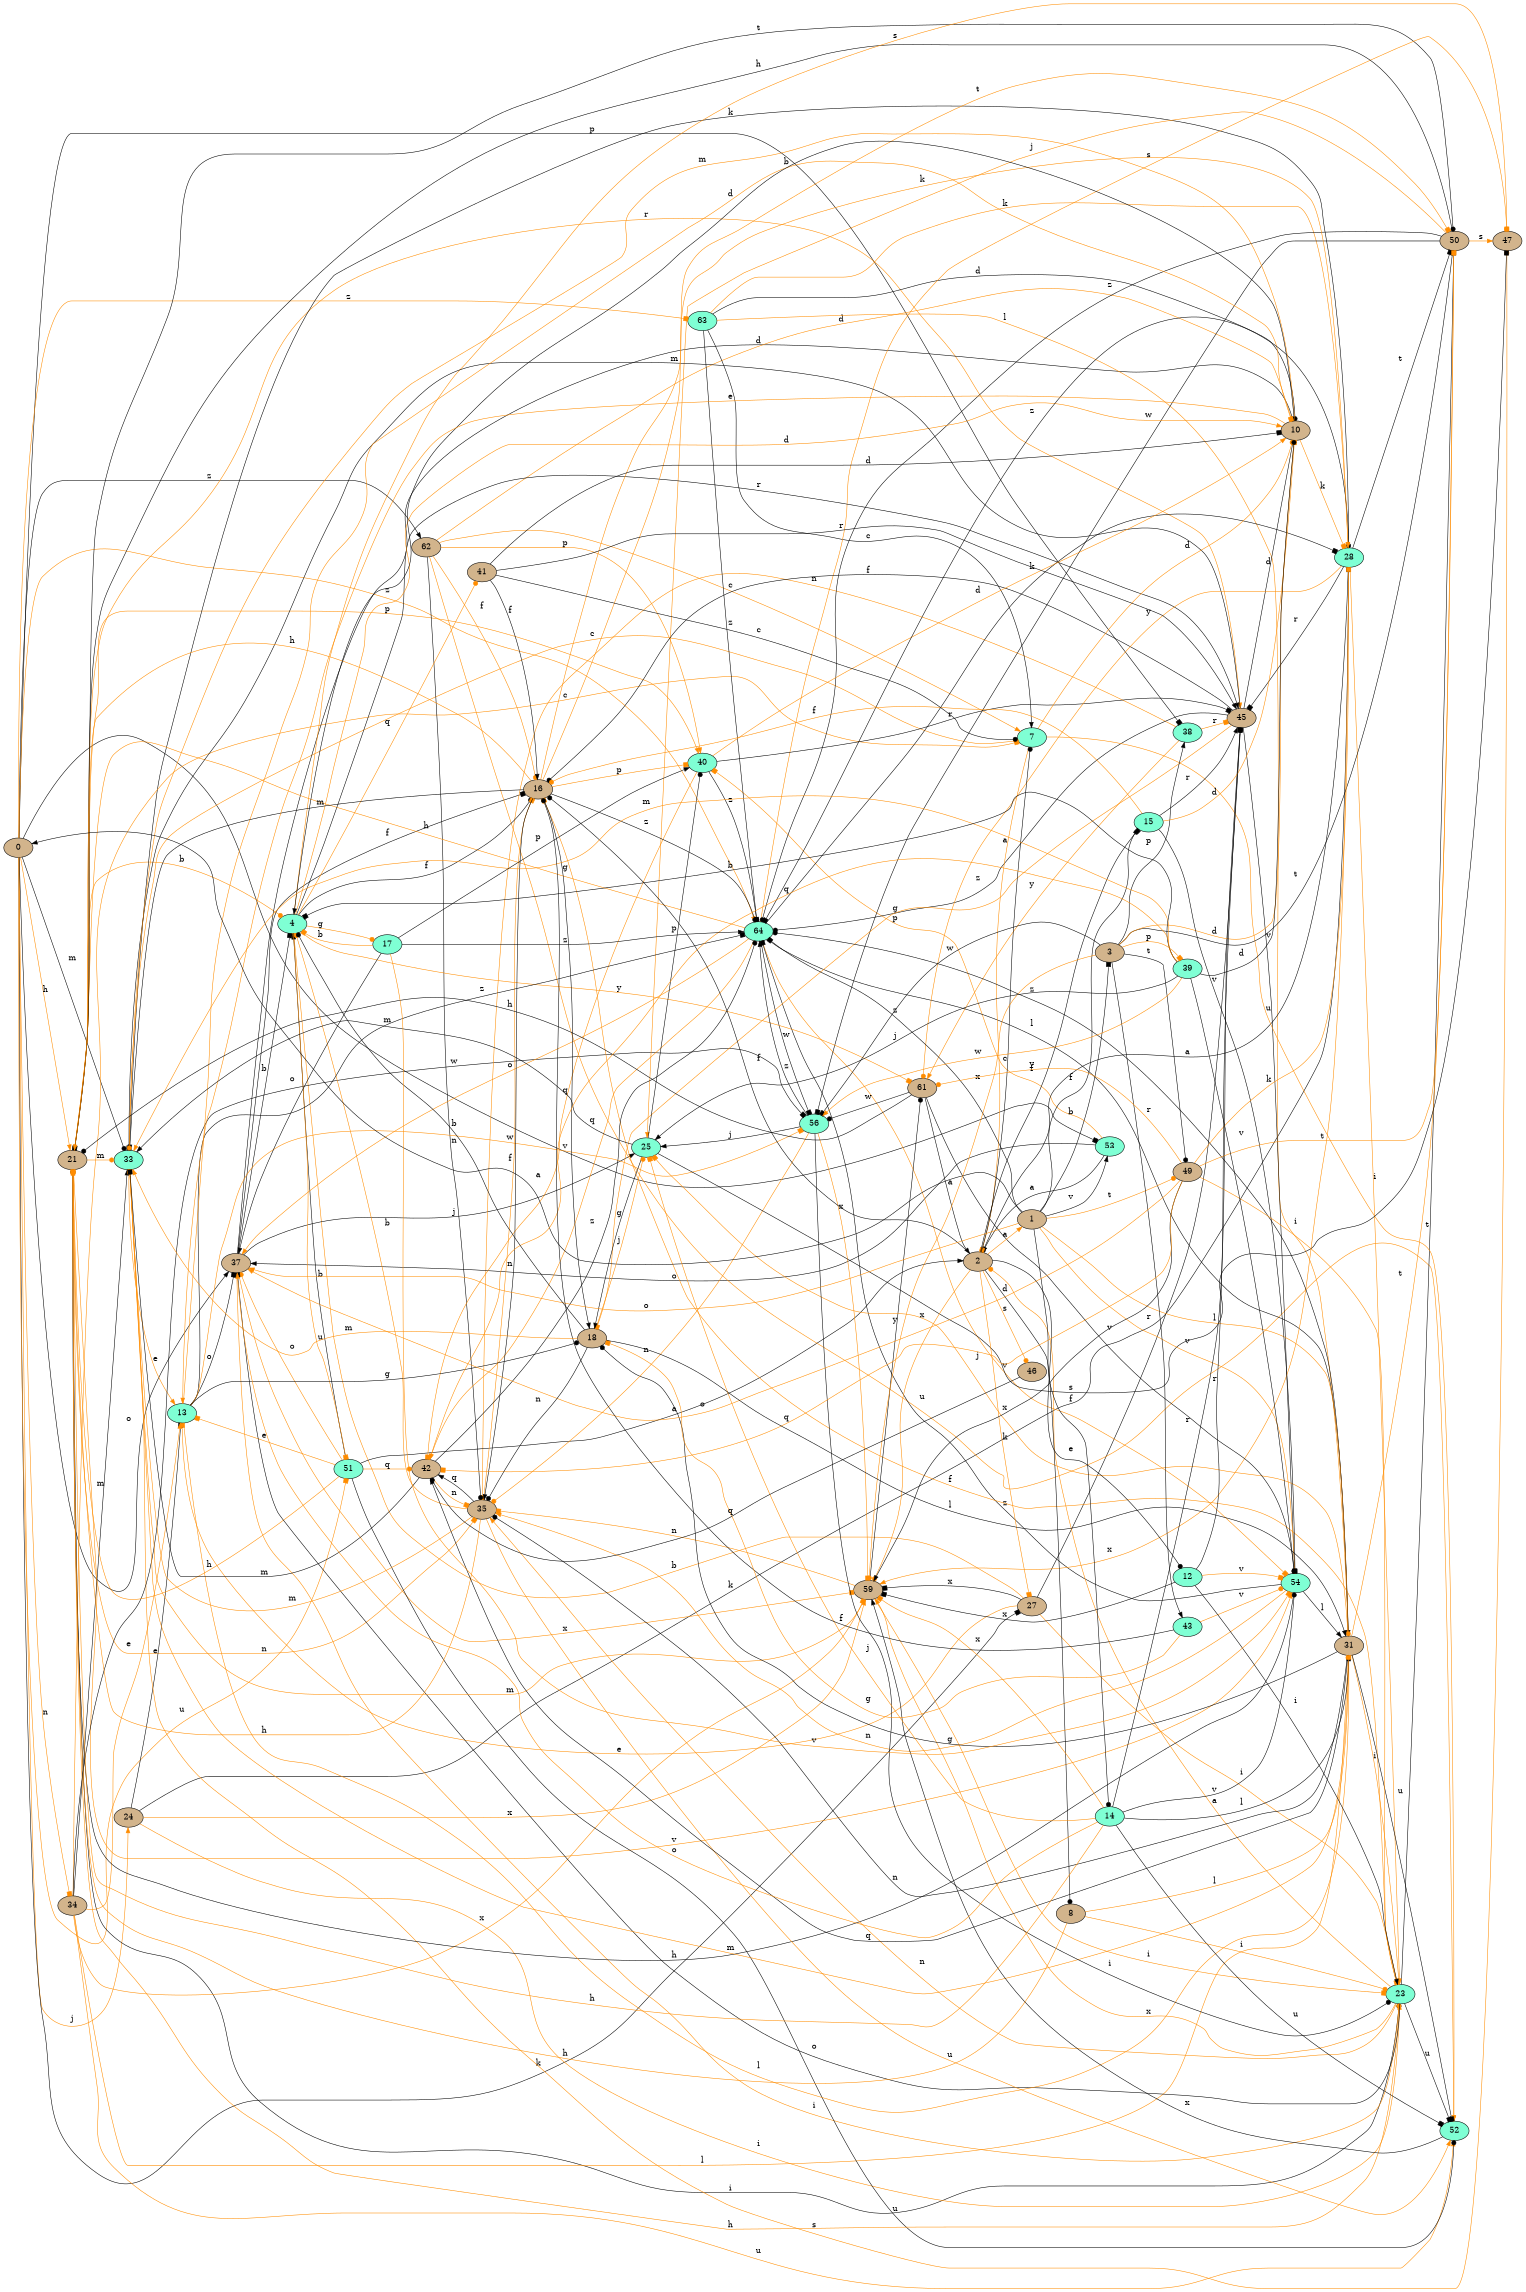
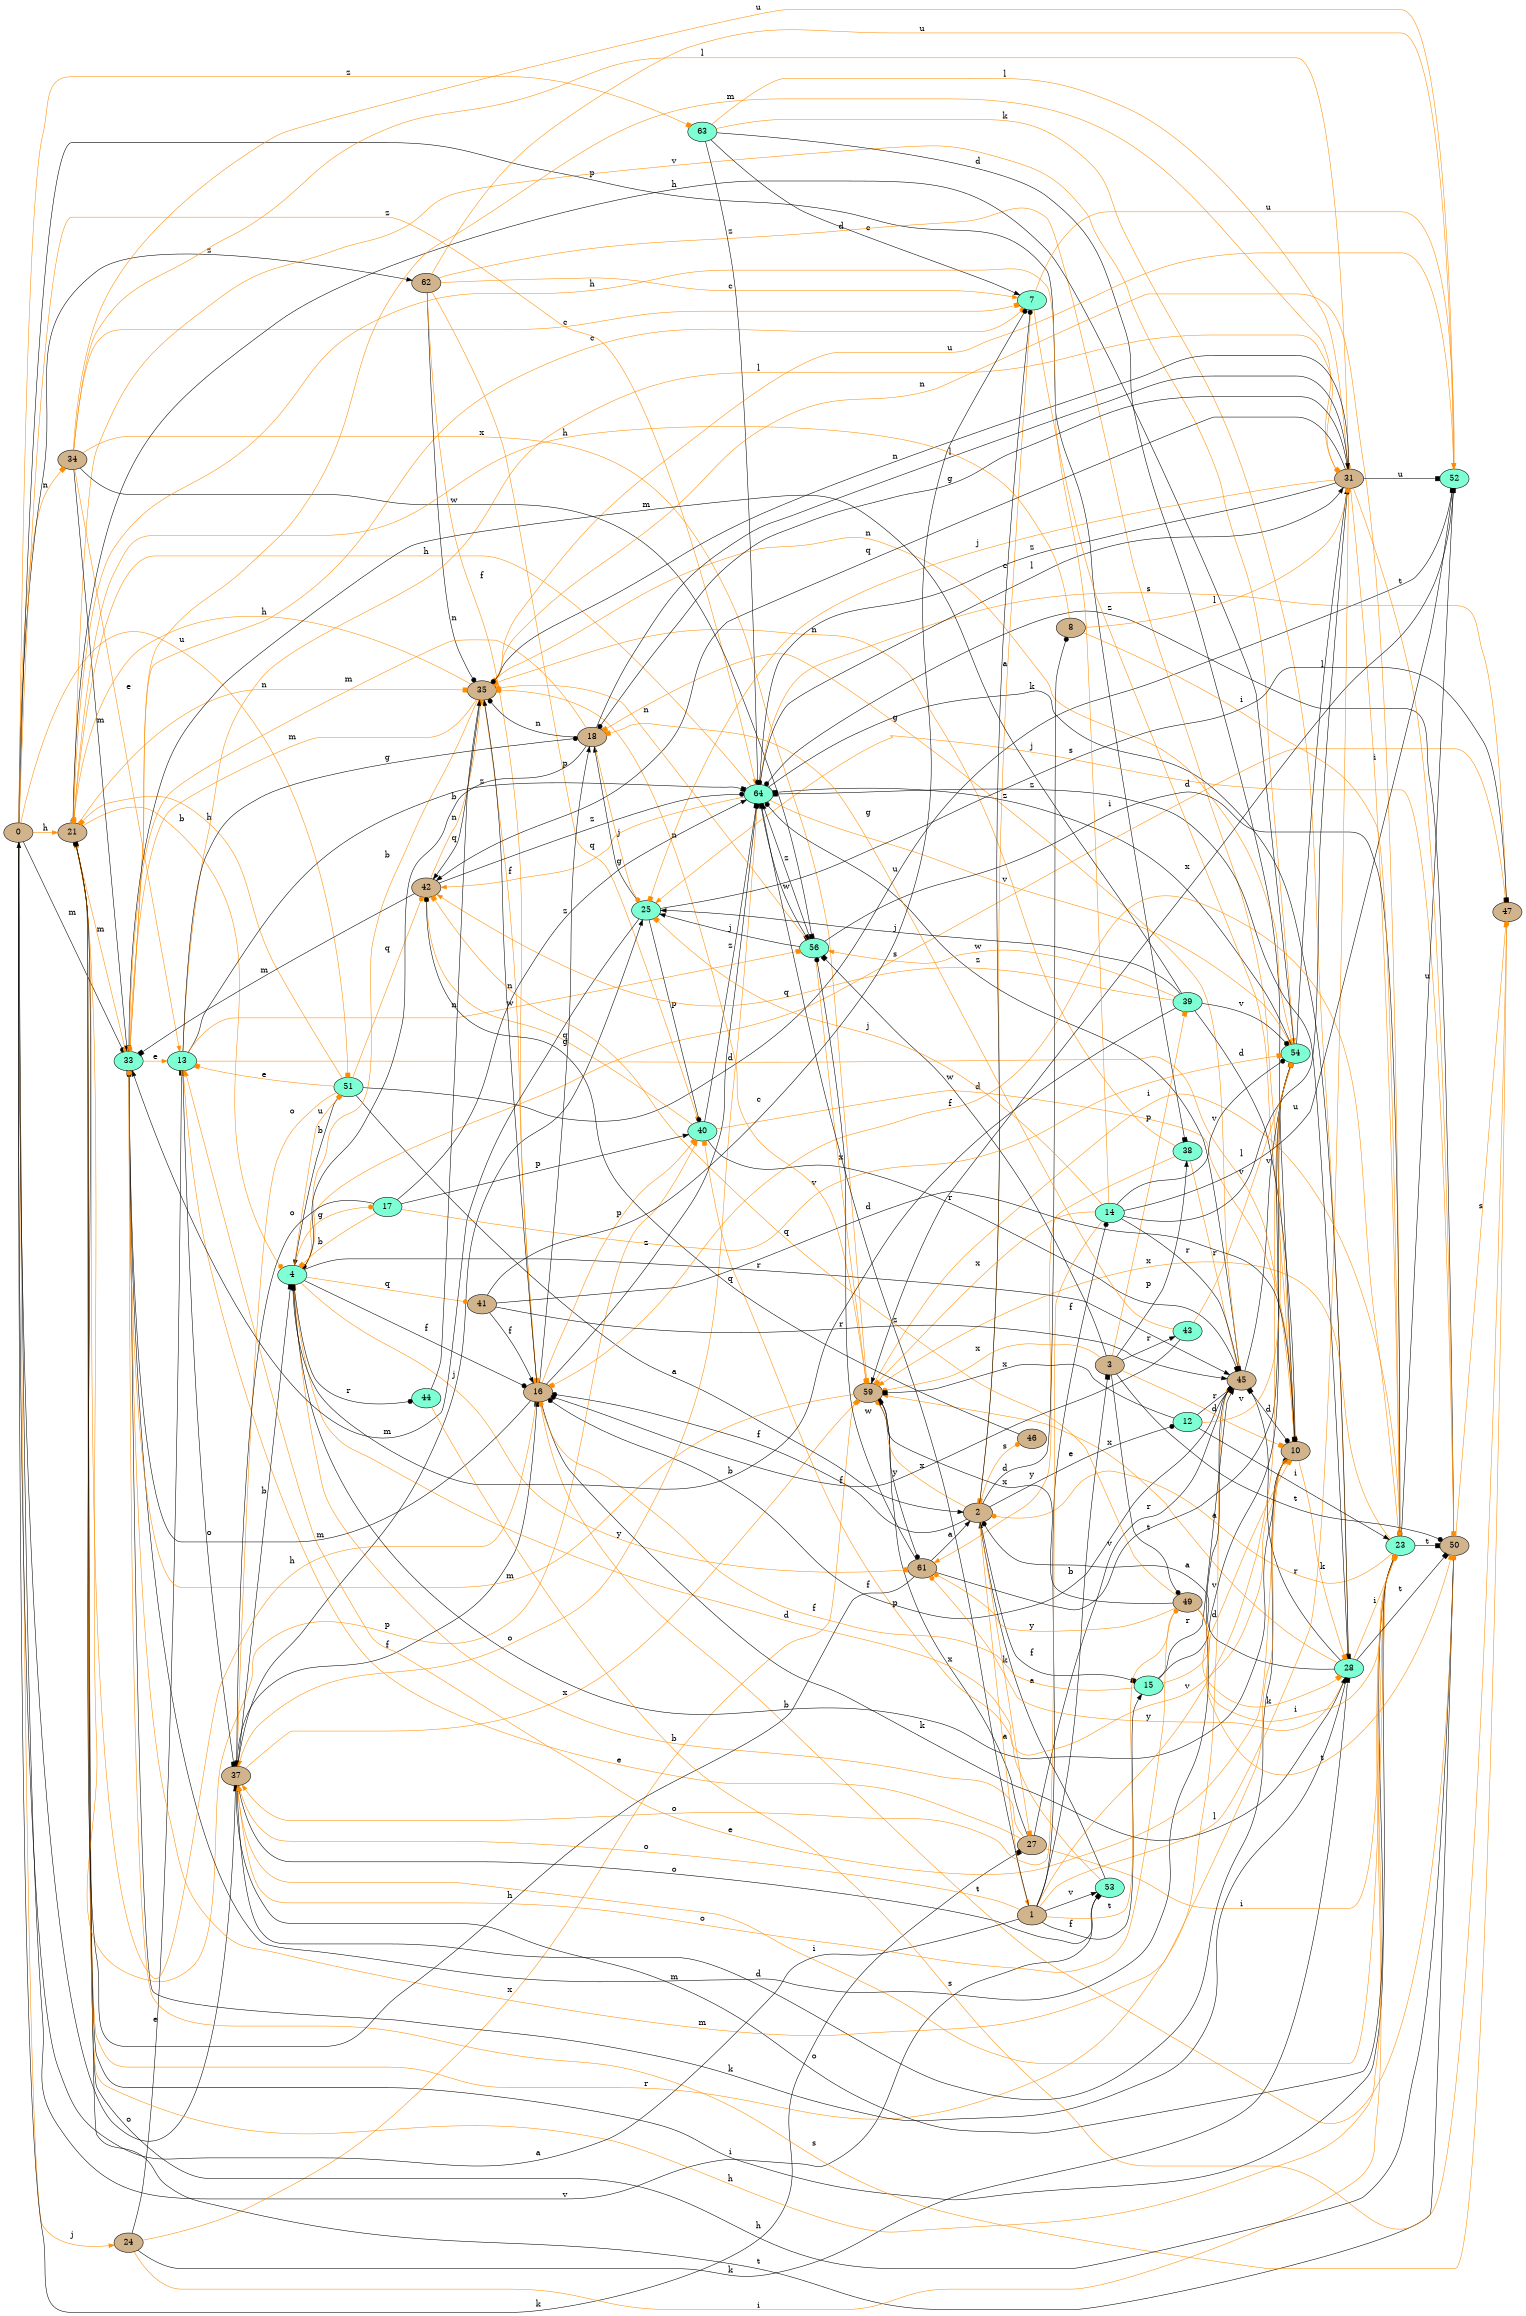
edge "16" -> "28": color darkorange -> black
edge "50" -> "56": removed, label "w"
edge "39" -> "33": color darkorange -> black
node "44": added
